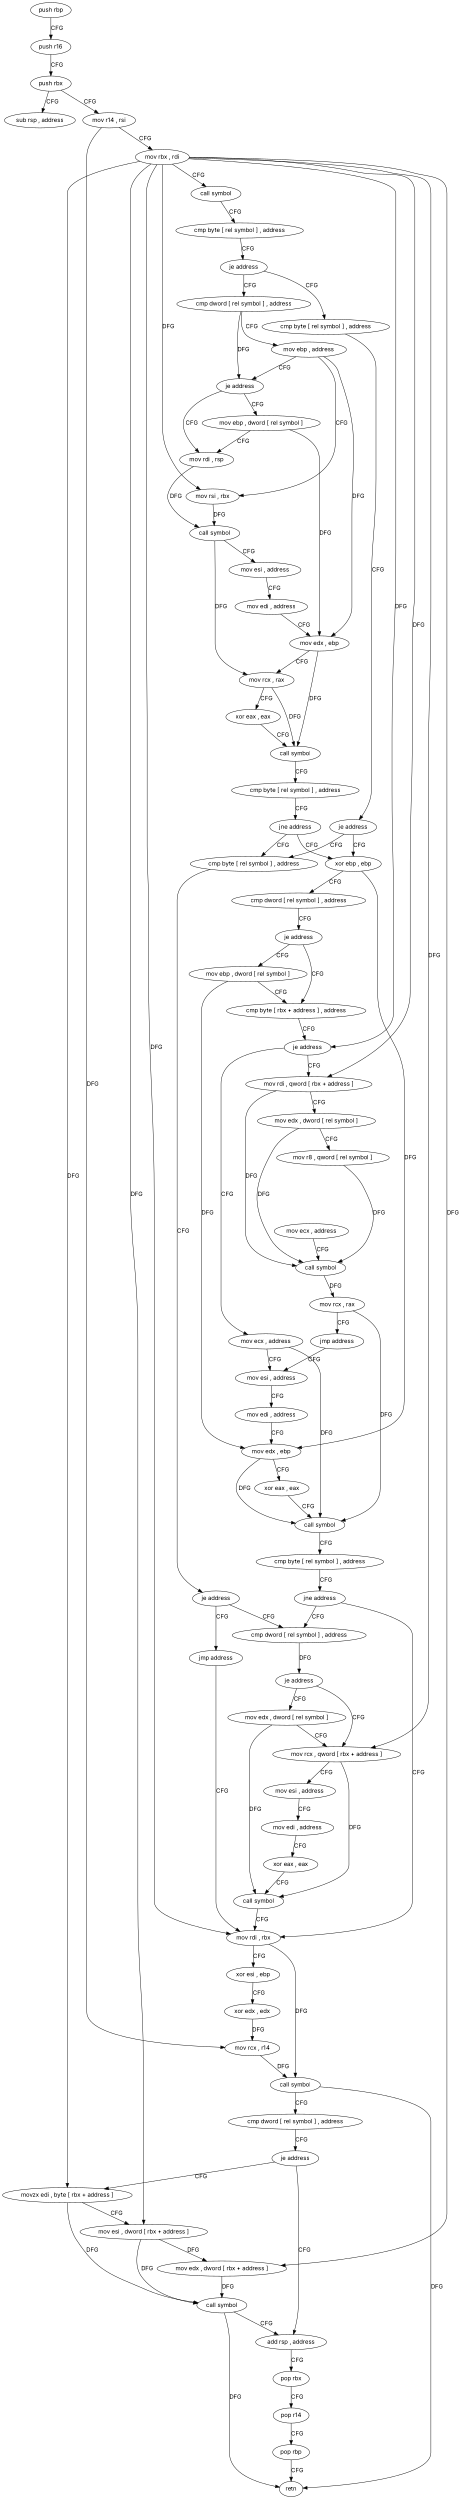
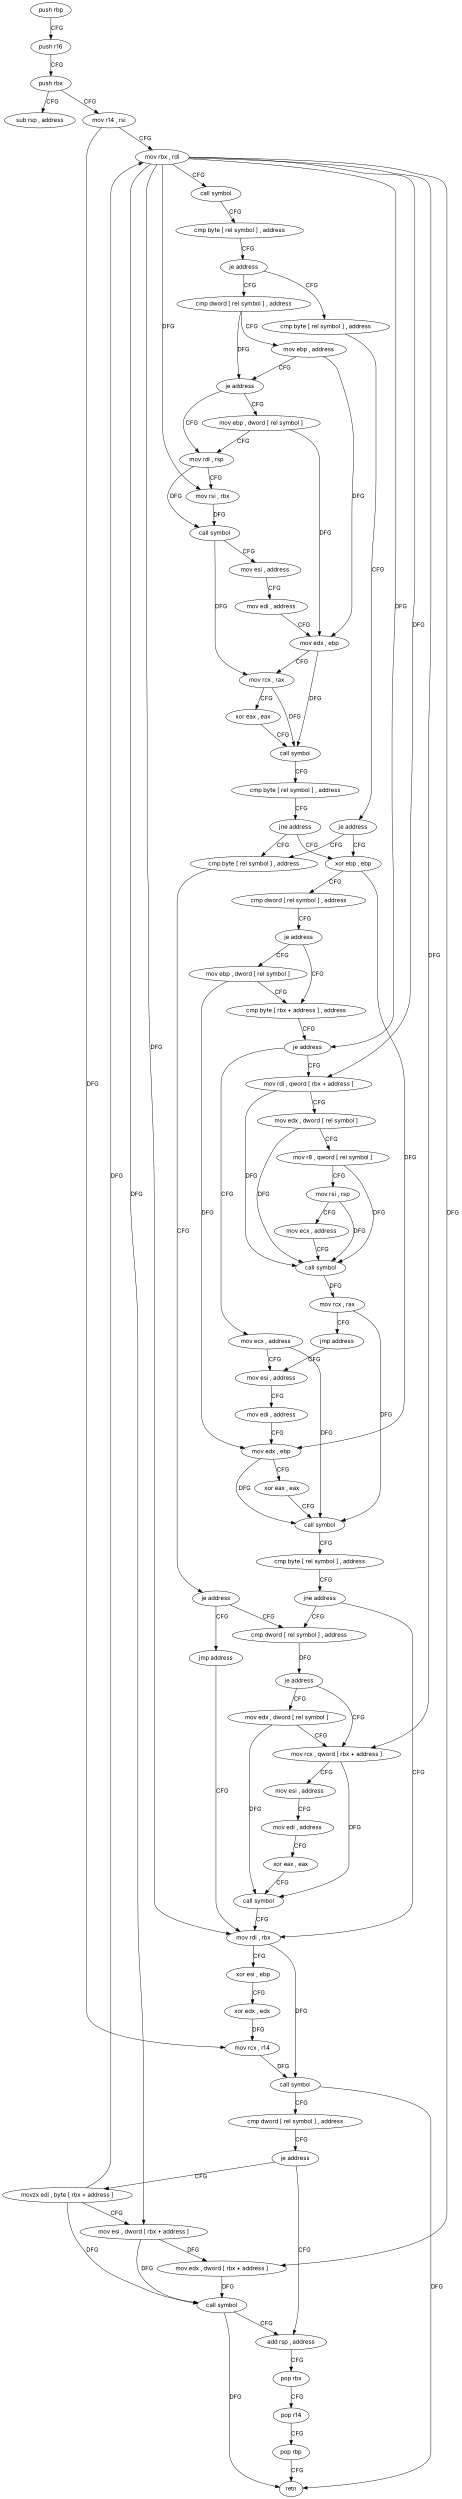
edge "mov ebp , address" -> "mov rsi , rbx": now "mov rdi , rsp" -> "mov rsi , rbx"
edge "mov rbx , rdi" -> "movzx edi , byte [ rbx + address ]": reversed
node "mov rsi , rsp": added
